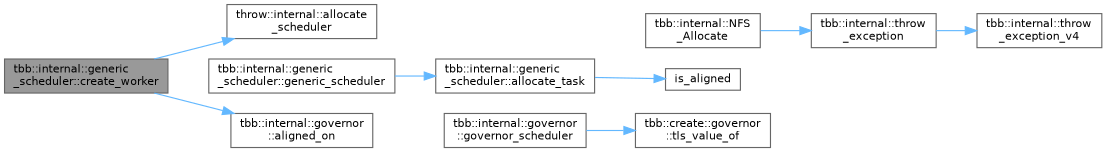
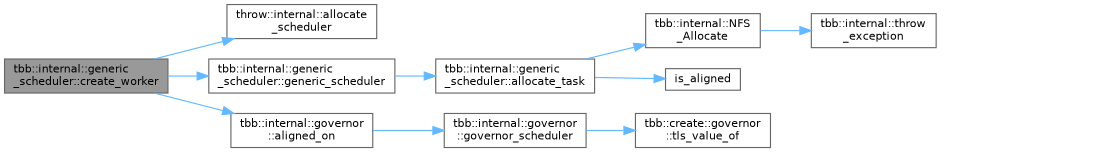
node "tbb::internal::throw _exception_v4": removed
edge "tbb::internal::generic _scheduler::allocate_task" -> "tbb::internal::NFS _Allocate": added
edge "tbb::internal::generic _scheduler::create_worker" -> "tbb::internal::generic _scheduler::generic_scheduler": added
edge "tbb::internal::governor ::aligned_on" -> "tbb::internal::governor ::governor_scheduler": added
